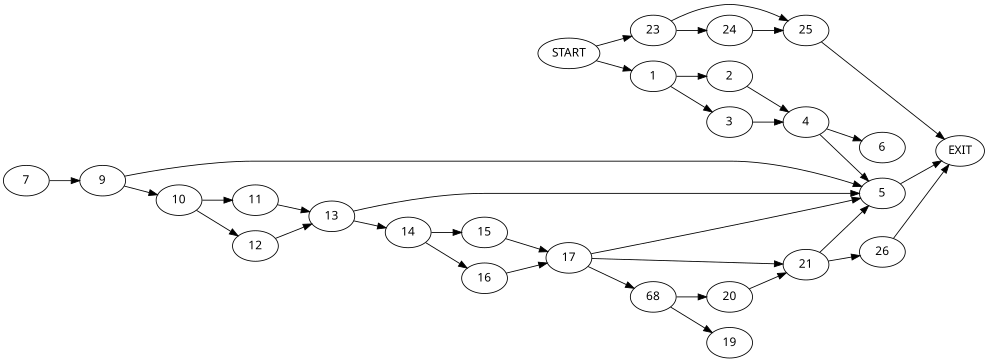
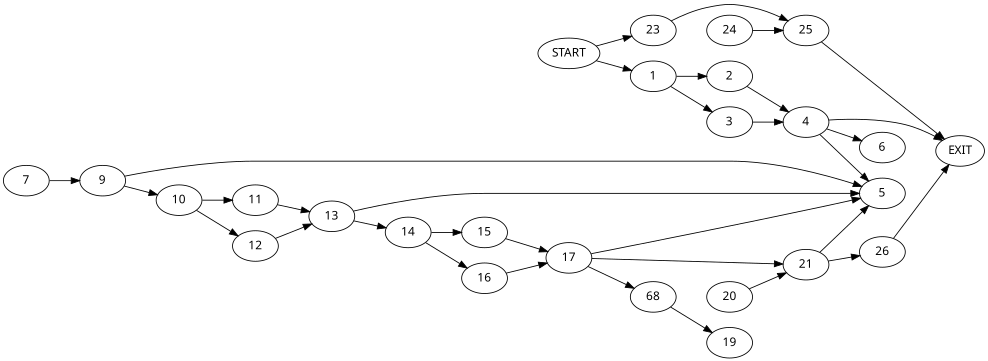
edge "23" -> "24": removed
edge "5" -> "EXIT": now "4" -> "EXIT"
edge "68" -> "20": removed
